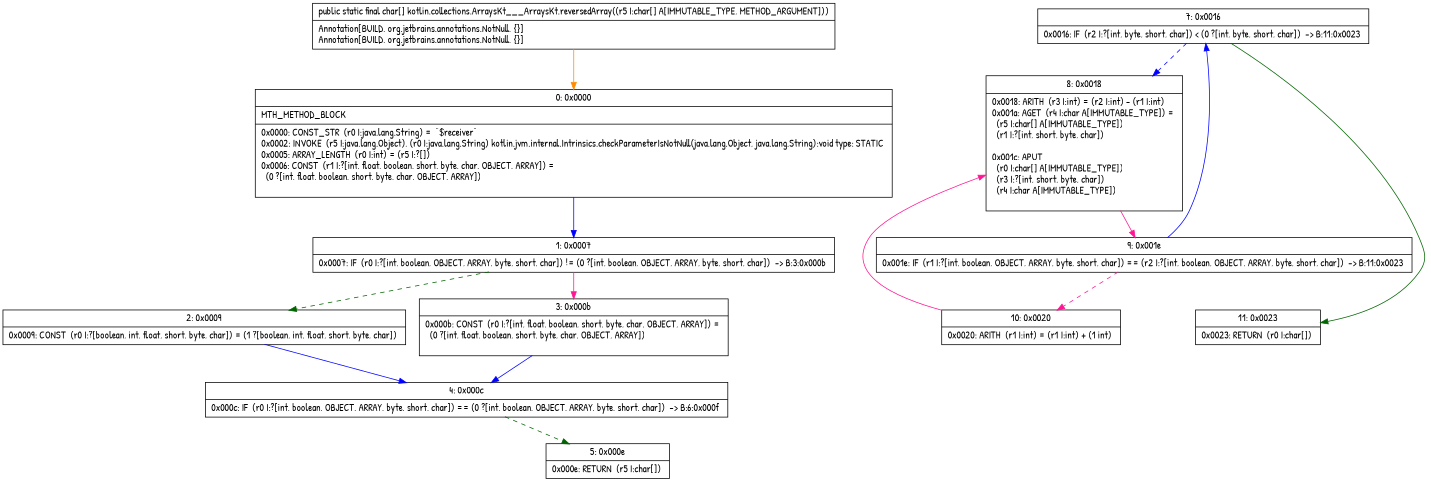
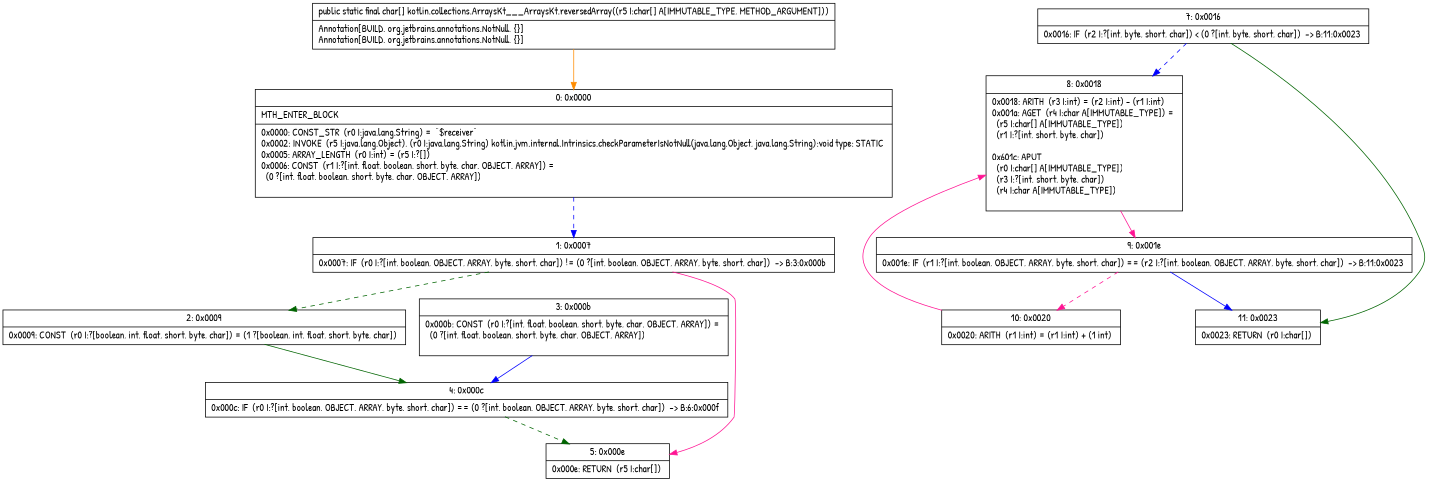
node "0: 0x0000": text "MTH_METHOD_BLOCK" -> "MTH_ENTER_BLOCK"
edge "9: 0x001e" -> "7: 0x0016": now "9: 0x001e" -> "11: 0x0023"
node "8: 0x0018": text "0x001c: APUT" -> "0x601c: APUT"
edge "0: 0x0000" -> "1: 0x0007": style solid -> dashed
edge "1: 0x0007" -> "3: 0x000b": now "1: 0x0007" -> "5: 0x000e"
edge "2: 0x0009" -> "4: 0x000c": color blue -> darkgreen
